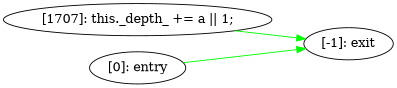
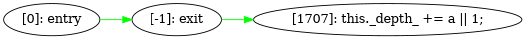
edge "[1707]: this._depth_ += a || 1;" -> "[-1]: exit": reversed
